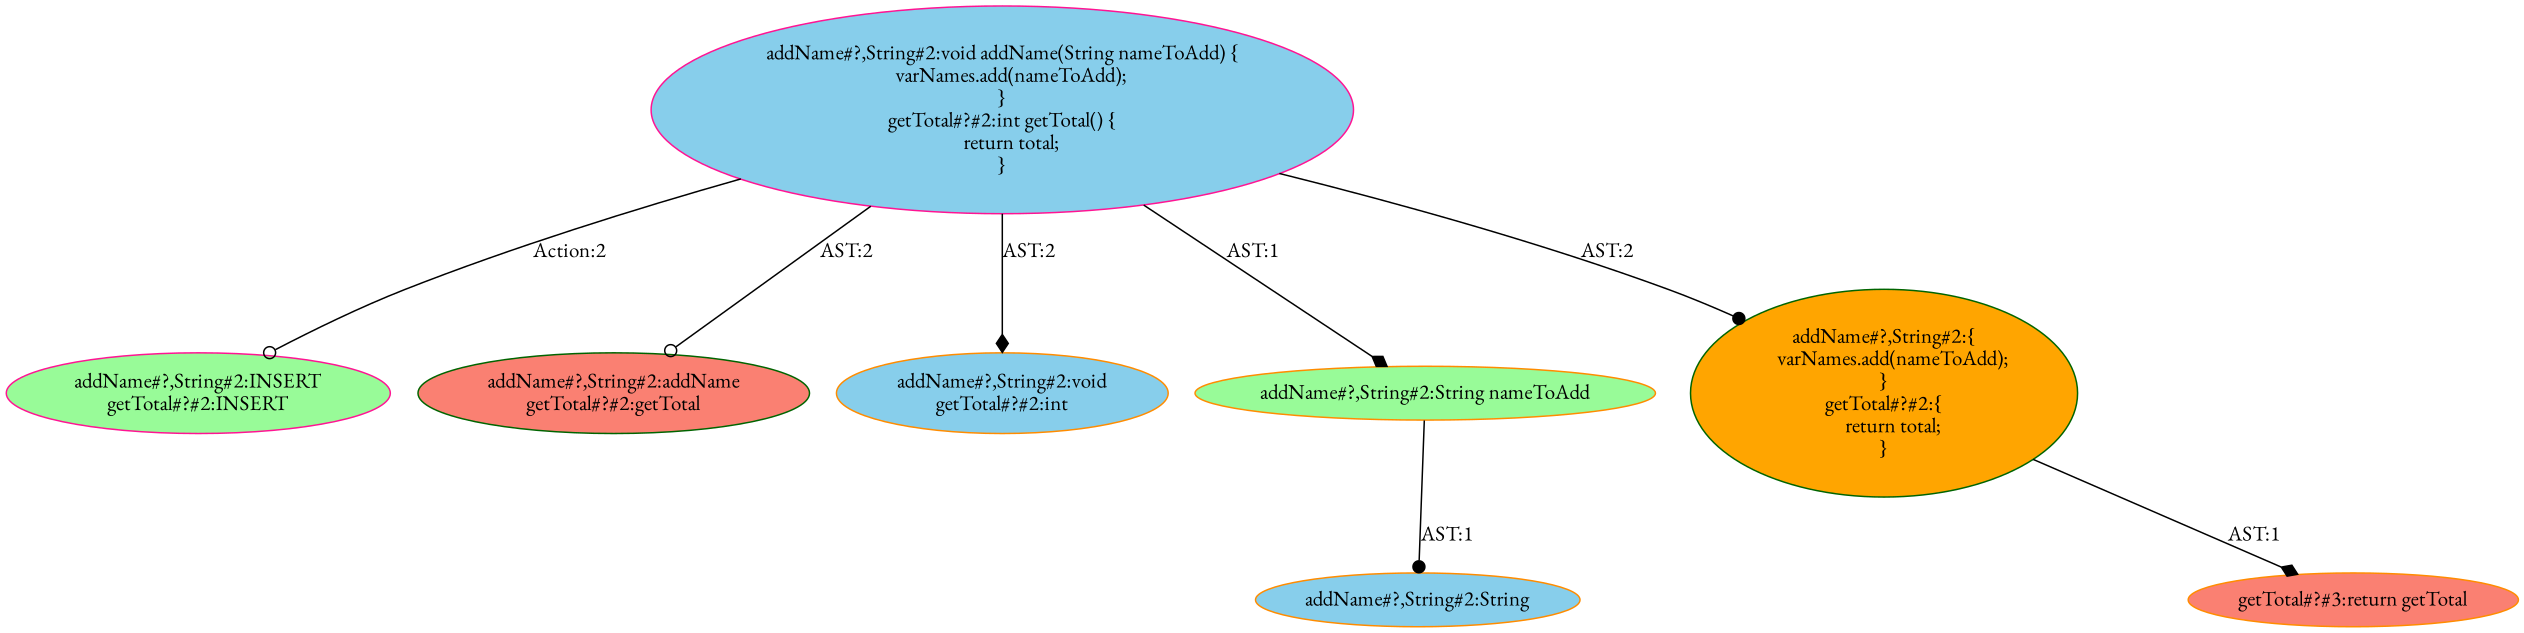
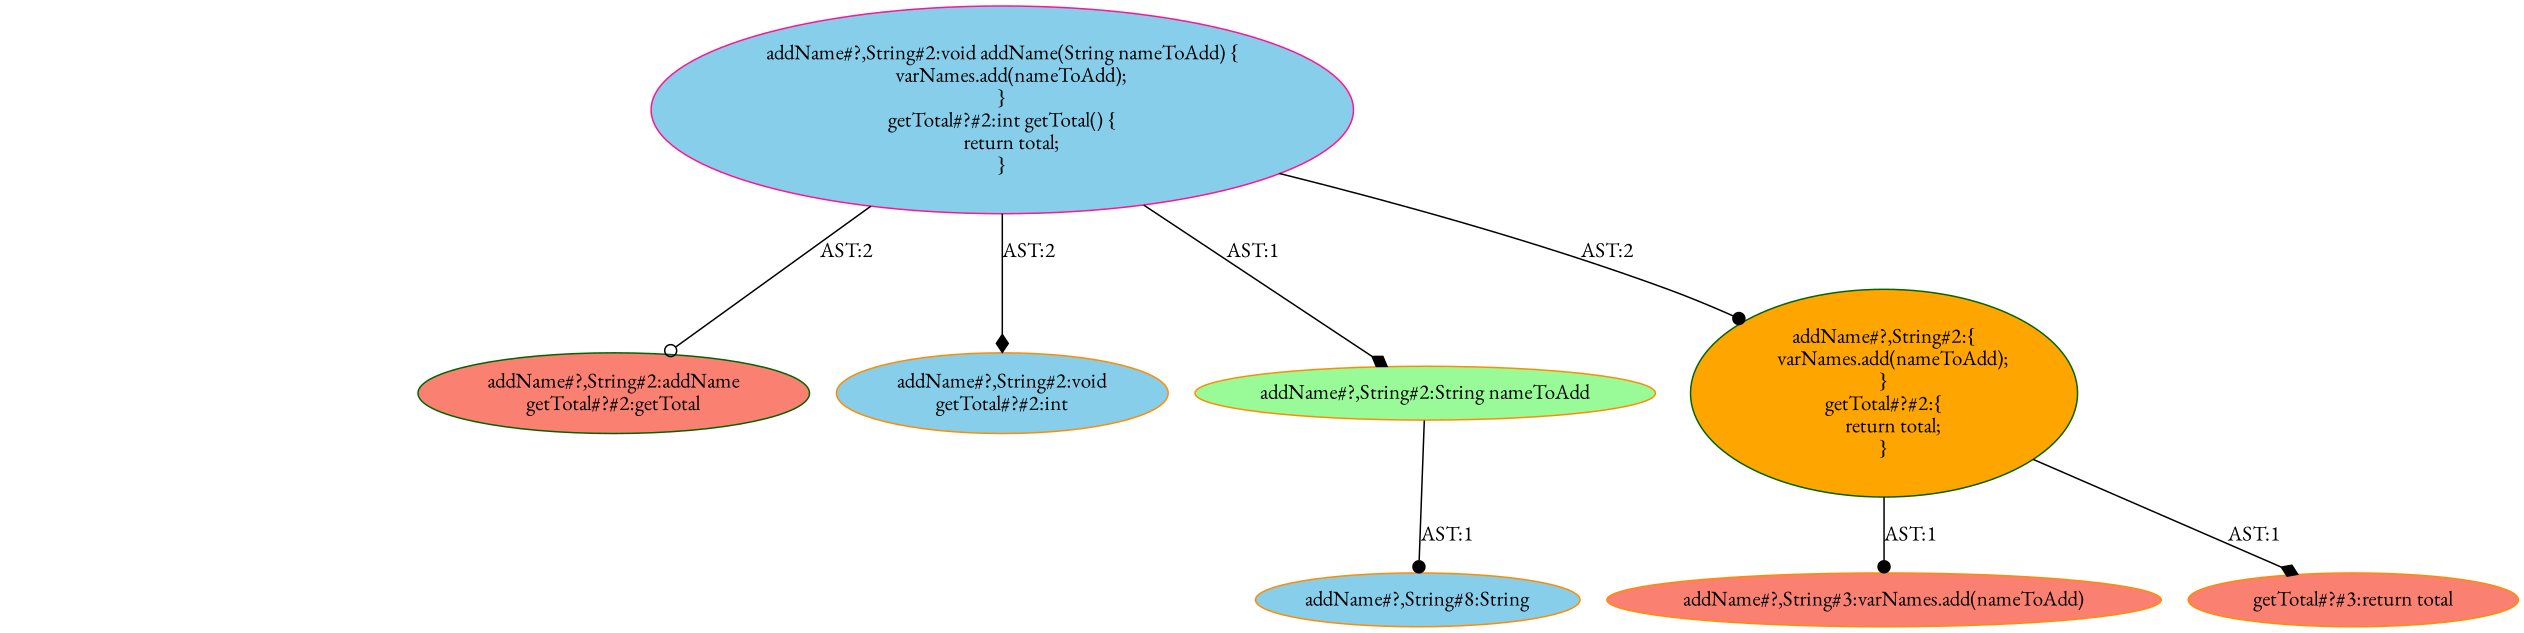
node "addName#?,String#2:INSERT getTotal#?#2:INSERT": removed
node "addName#?,String#2:String": label "addName#?,String#2:String" -> "addName#?,String#8:String"
node "addName#?,String#3:varNames.add(nameToAdd)": added
node "getTotal#?#3:return getTotal": label "getTotal#?#3:return getTotal" -> "getTotal#?#3:return total"
